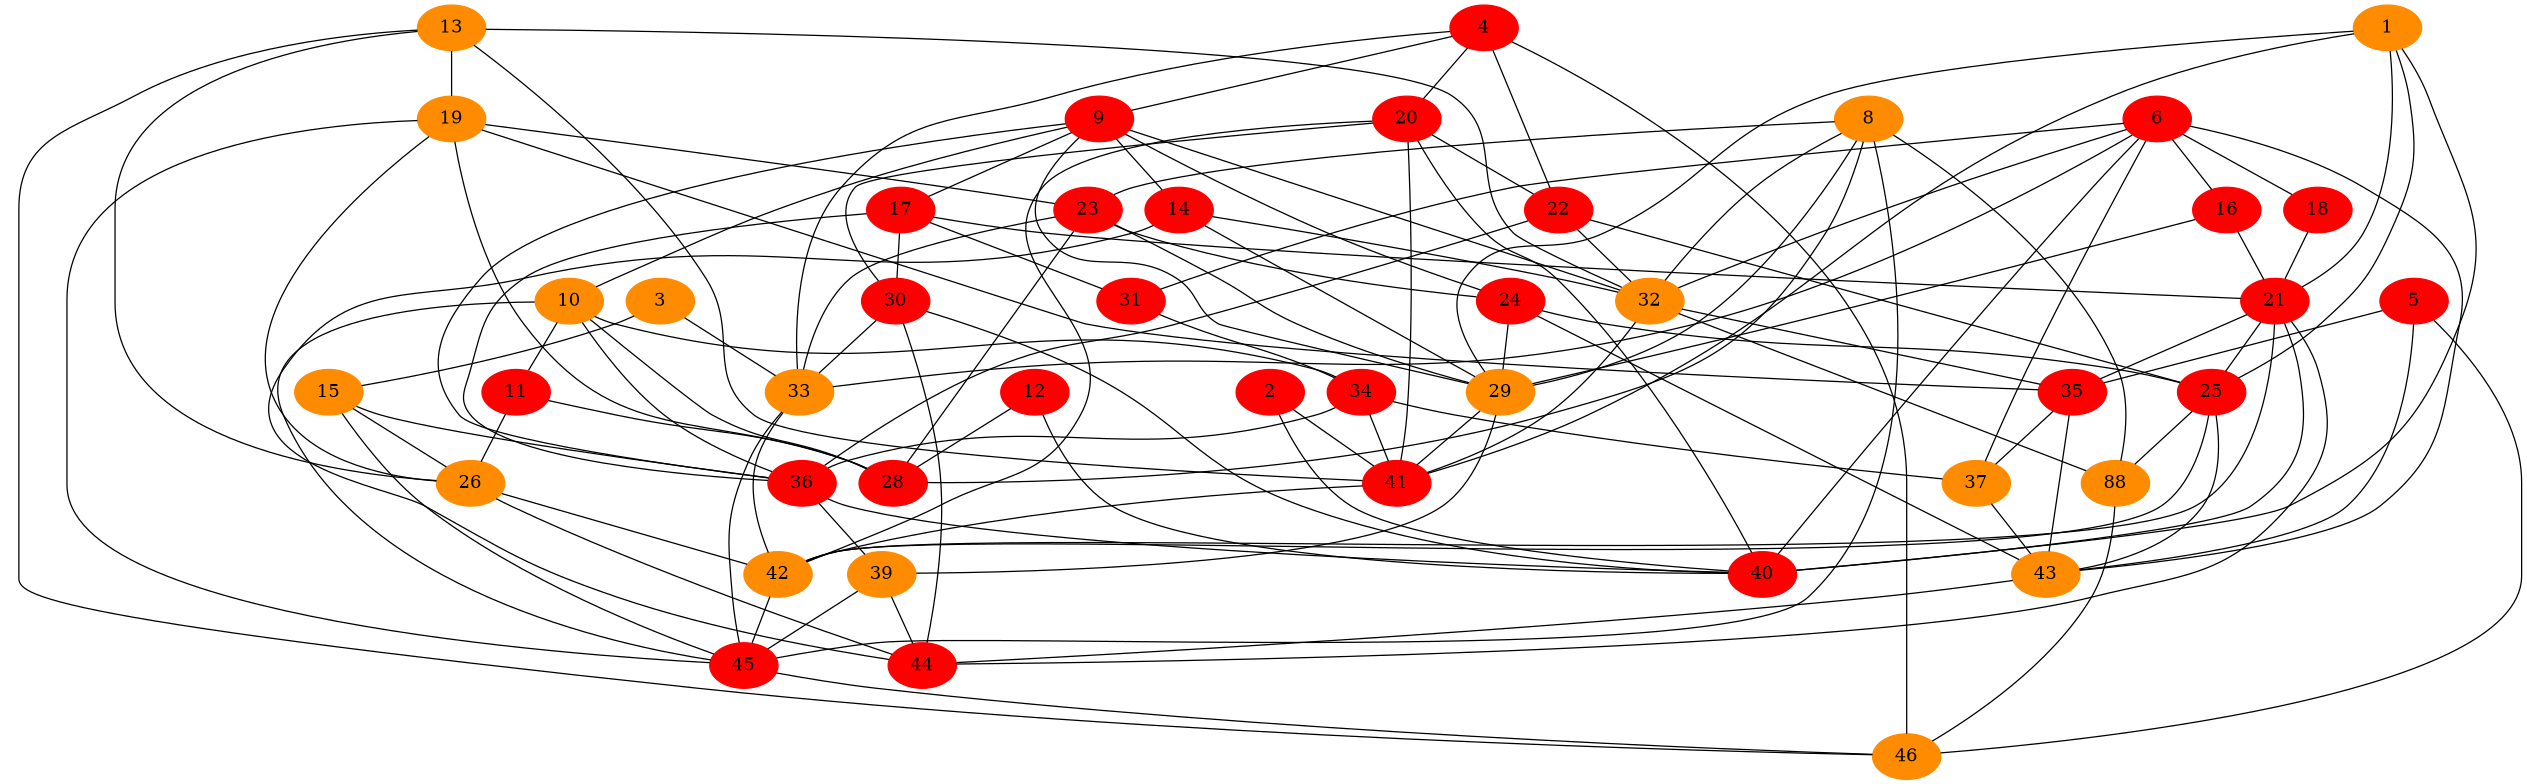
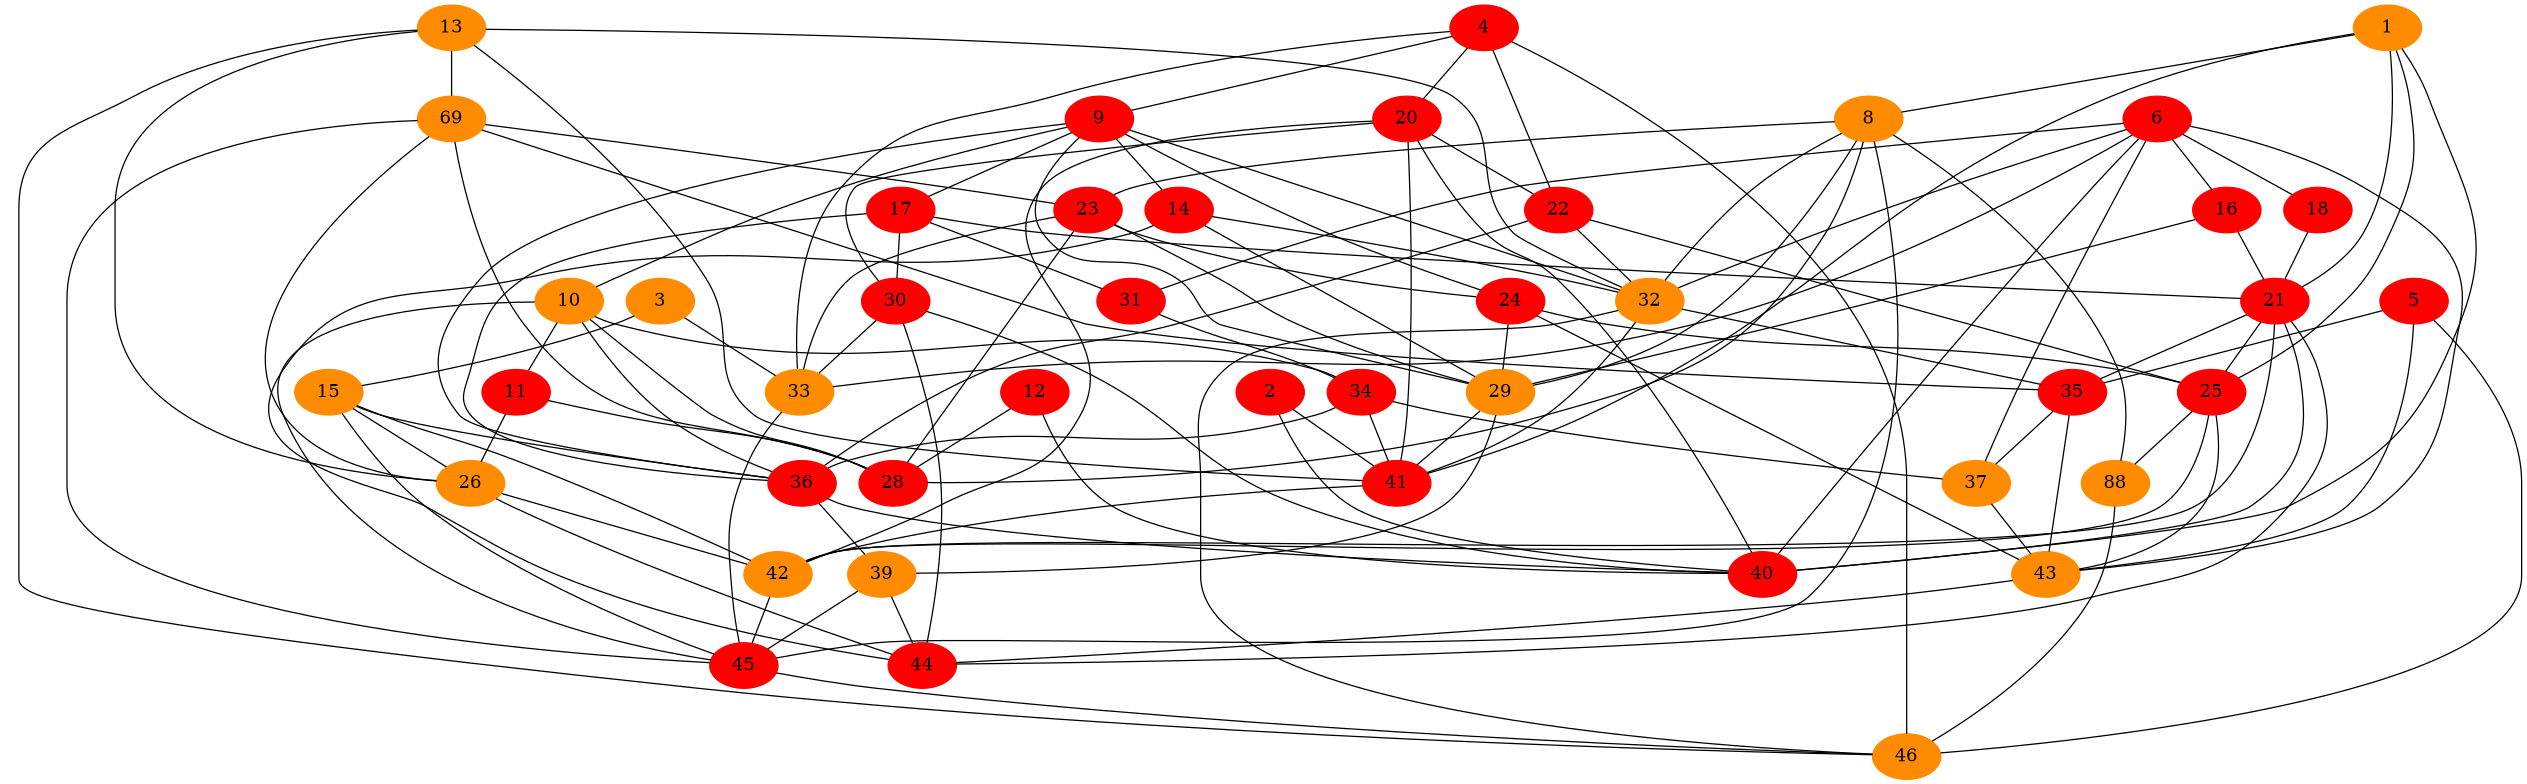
edge "1" -- "29": now "1" -- "8"
node "19": label "19" -> "69"
edge "32" -- "88": now "32" -- "46"
edge "33" -- "42": now "15" -- "42"
